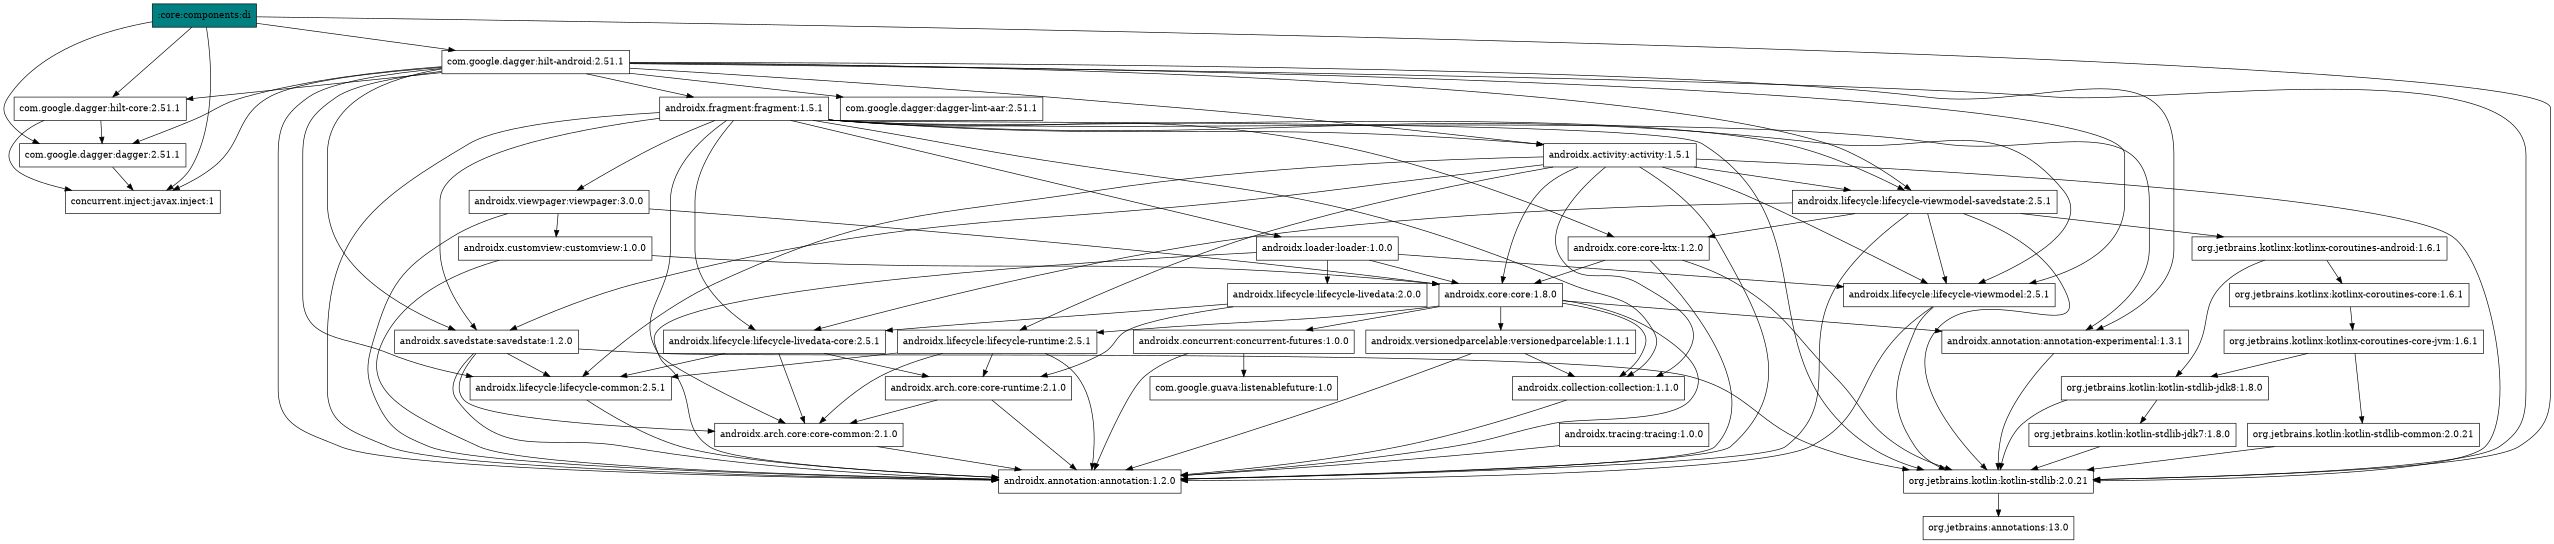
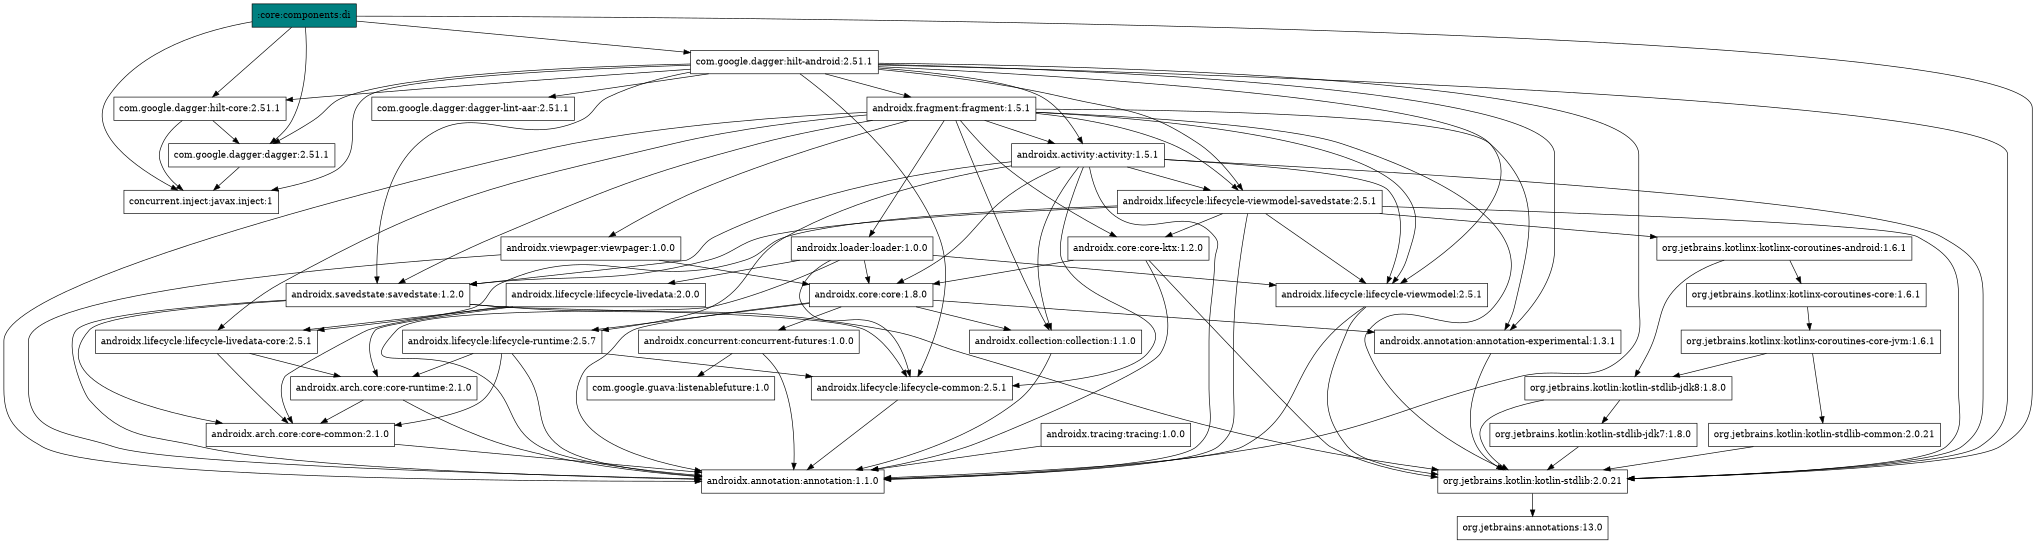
node "androidx.viewpager:viewpager:3.0.0": label "androidx.viewpager:viewpager:3.0.0" -> "androidx.viewpager:viewpager:1.0.0"
edge "androidx.lifecycle:lifecycle-viewmodel-savedstate:2.5.1" -> "androidx.savedstate:savedstate:1.2.0": added
node "androidx.customview:customview:1.0.0": removed
edge "androidx.fragment:fragment:1.5.1" -> "androidx.arch.core:core-common:2.1.0": now "androidx.lifecycle:lifecycle-livedata:2.0.0" -> "androidx.arch.core:core-common:2.1.0"
node "androidx.lifecycle:lifecycle-runtime:2.5.1": label "androidx.lifecycle:lifecycle-runtime:2.5.1" -> "androidx.lifecycle:lifecycle-runtime:2.5.7"
node "androidx.versionedparcelable:versionedparcelable:1.1.1": removed
edge "androidx.lifecycle:lifecycle-livedata-core:2.5.1" -> "androidx.lifecycle:lifecycle-common:2.5.1": now "androidx.loader:loader:1.0.0" -> "androidx.lifecycle:lifecycle-common:2.5.1"
node "androidx.annotation:annotation:1.2.0": label "androidx.annotation:annotation:1.2.0" -> "androidx.annotation:annotation:1.1.0"
